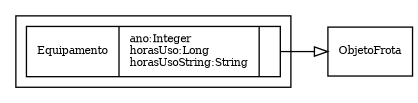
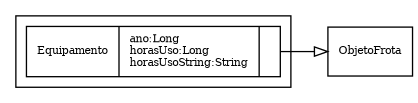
node "Equipamento": text "ano:Integer" -> "ano:Long"
